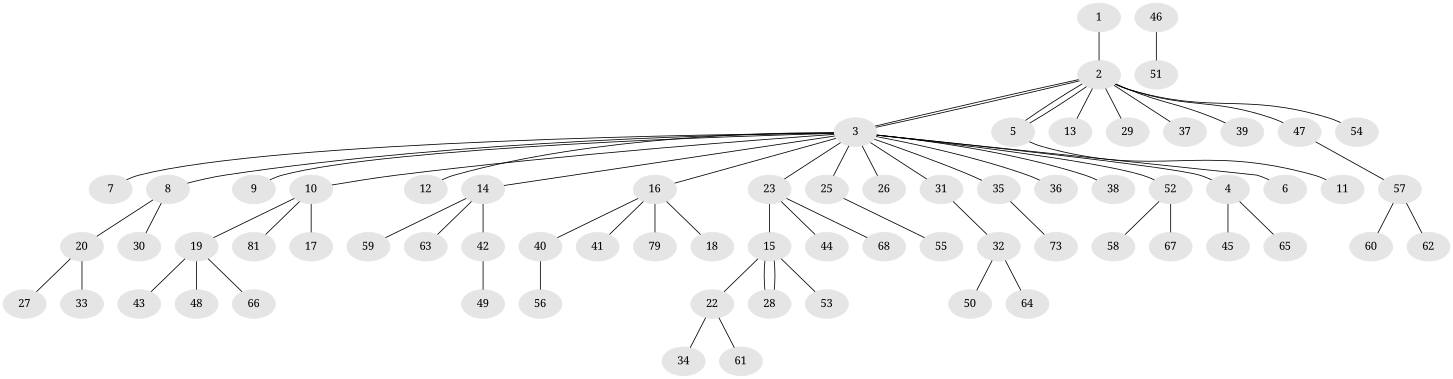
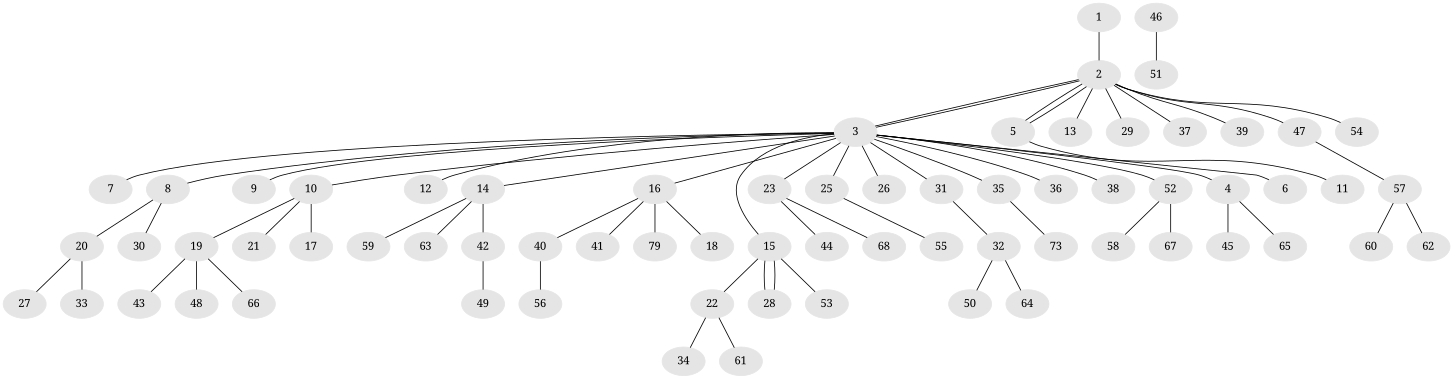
edge "23" -- "15": now "3" -- "15"
node "81": label "81" -> "21"
